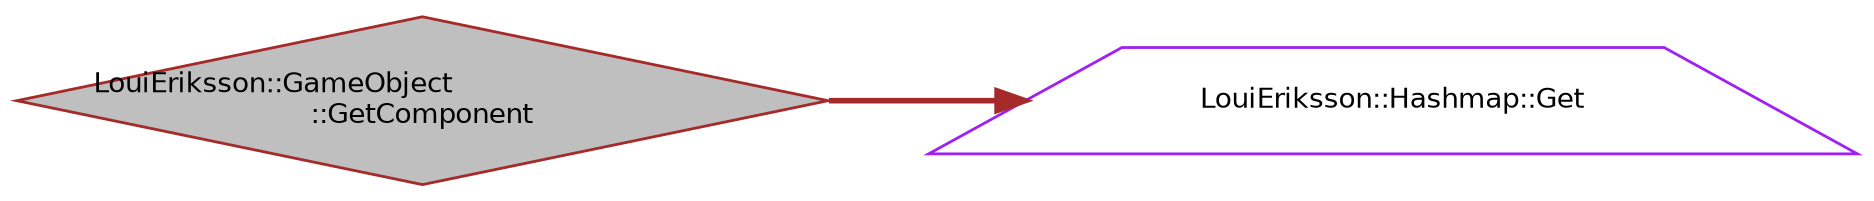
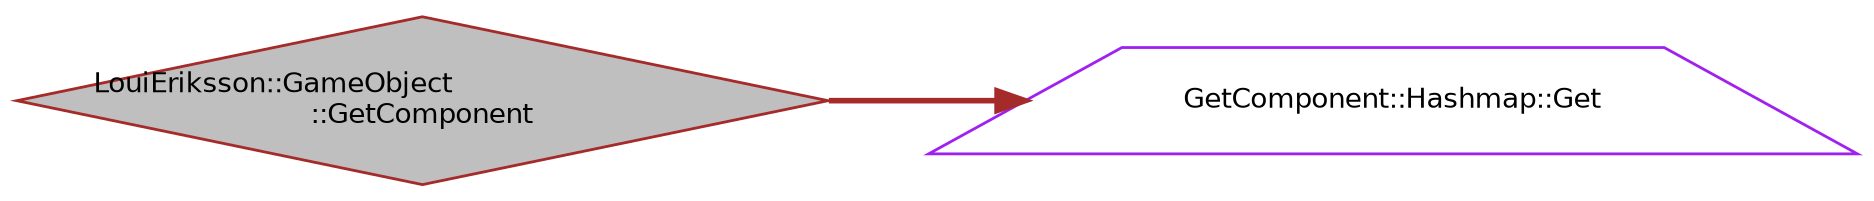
node "LouiEriksson::Hashmap::Get": label "LouiEriksson::Hashmap::Get" -> "GetComponent::Hashmap::Get"
